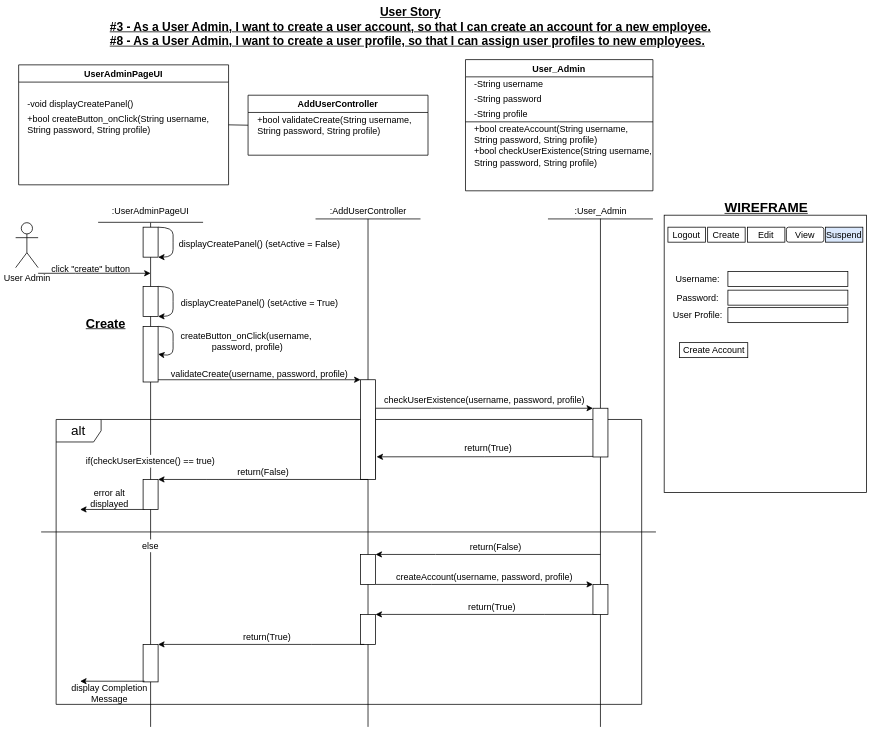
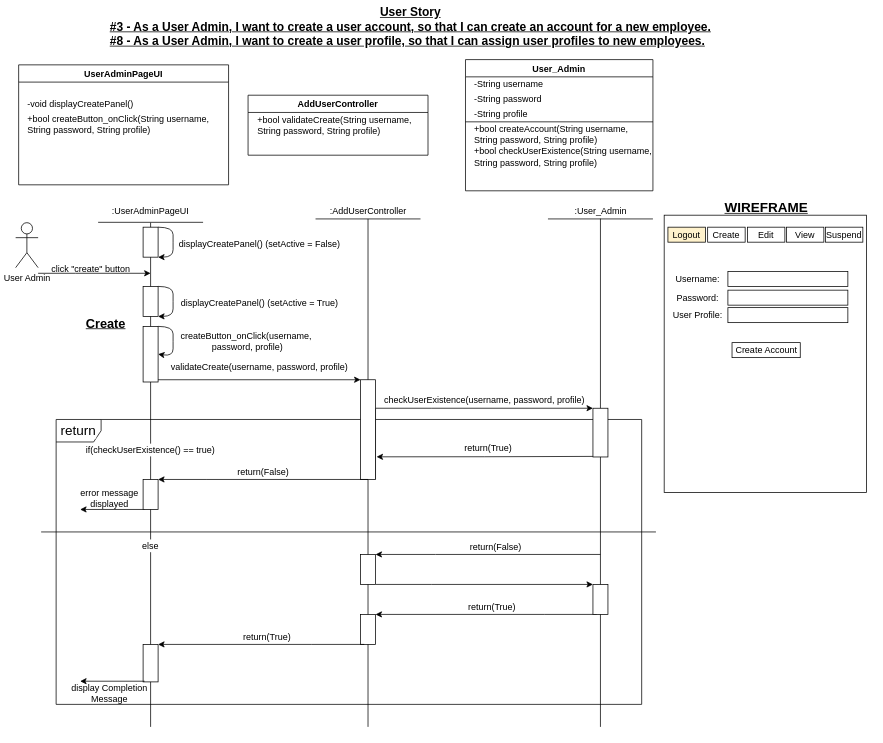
edge "UserAdminPageUI" -- "AddUserController": removed
node "Logout": fillcolor #ffffff -> #fff2cc
node "View": shape rounded rectangle -> rectangle
node "Suspend": fillcolor #dae8fc -> #ffffff
node "Create Account": moved (714, 350) -> (766, 350)
node "validateCreate(username, password, profile)": moved (259, 375) -> (259, 367)
node "alt": label "alt" -> "return"
node "if(checkUserExistence() == true)": moved (150, 461) -> (150, 450)
node "error alt displayed": label "error alt displayed" -> "error message displayed"
node "createAccount(username, password, profile)": removed
